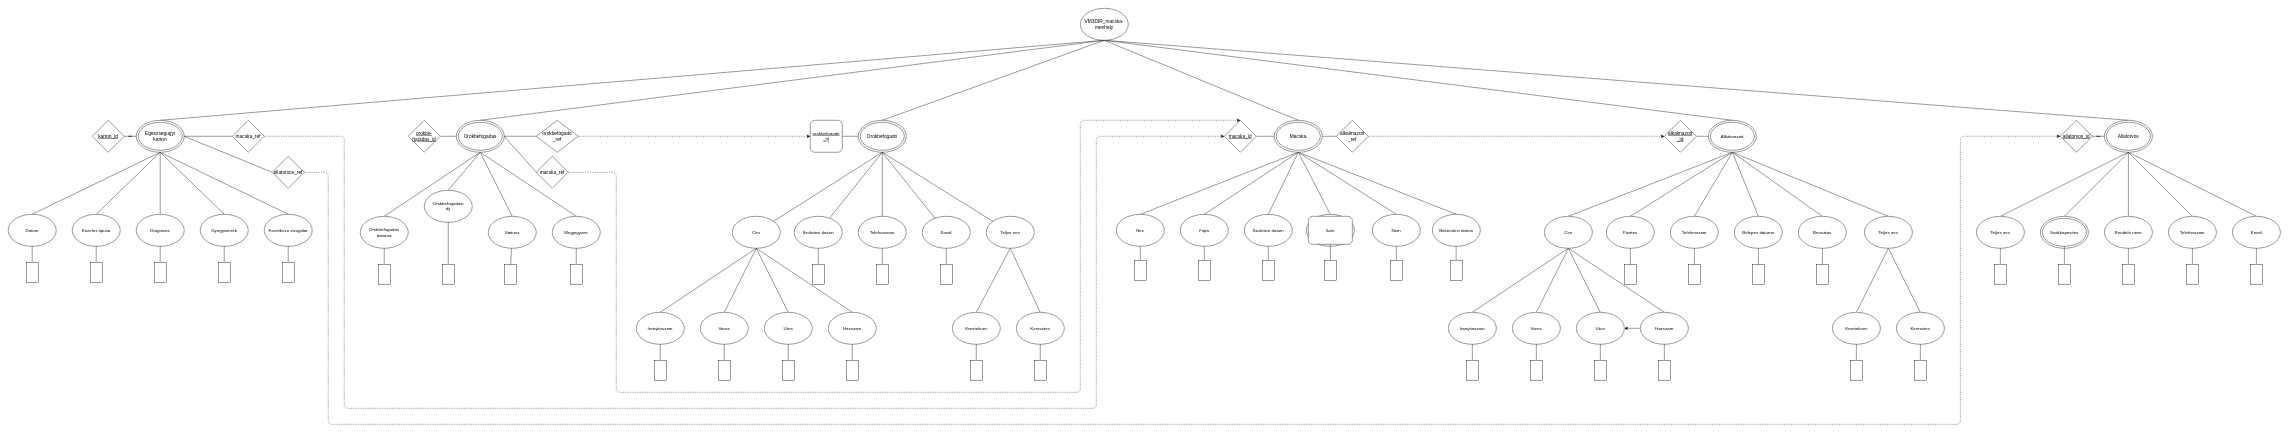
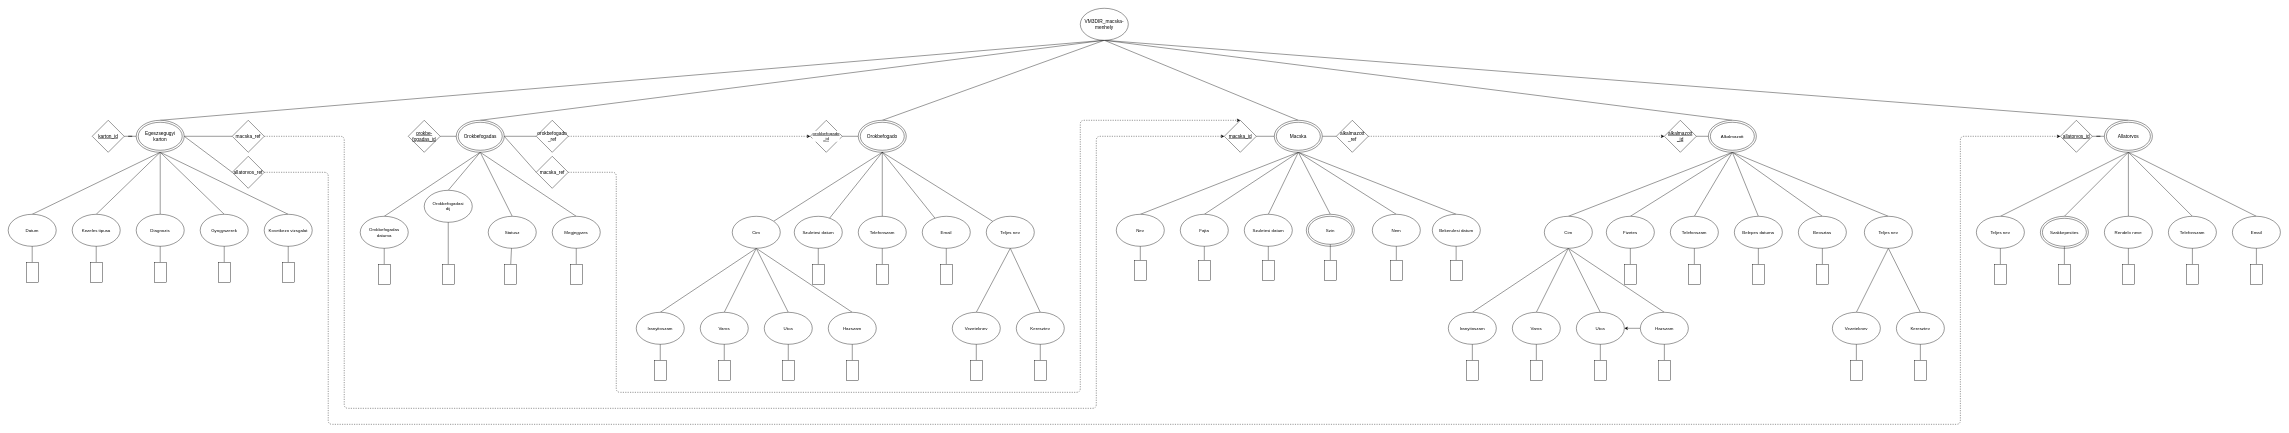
node "orokbefogado _ref": size 42x32 -> 32x32
node "orokbefogado _id": shape rounded rectangle -> diamond
node "allatorvos_ref": moved (288, 172) -> (248, 172)
node "Szin": shape rounded rectangle -> ellipse
